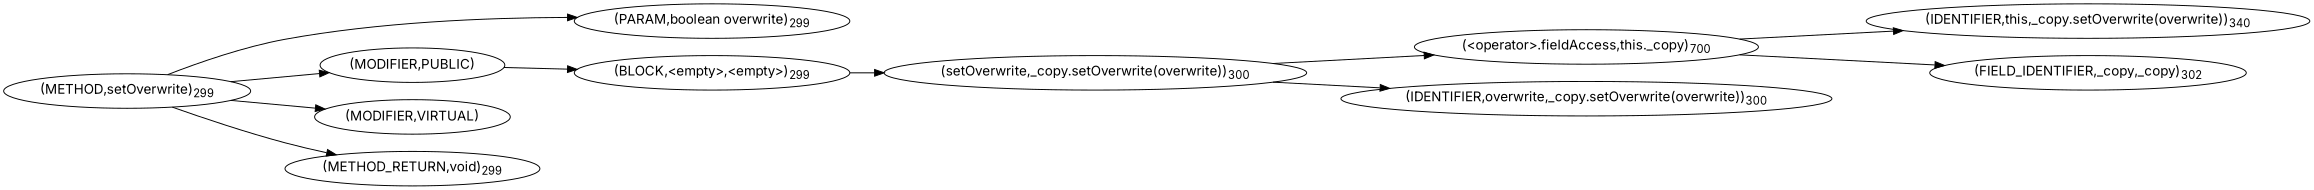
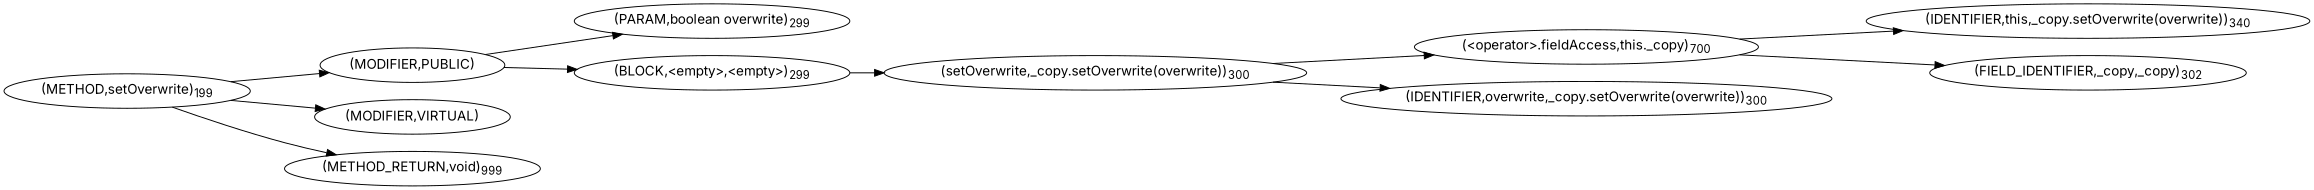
edge "(METHOD,setOverwrite)" -> "(PARAM,boolean overwrite)": now "(MODIFIER,PUBLIC)" -> "(PARAM,boolean overwrite)"
node "(METHOD,setOverwrite)": text "299" -> "199"
node "(METHOD_RETURN,void)": text "299" -> "999"
